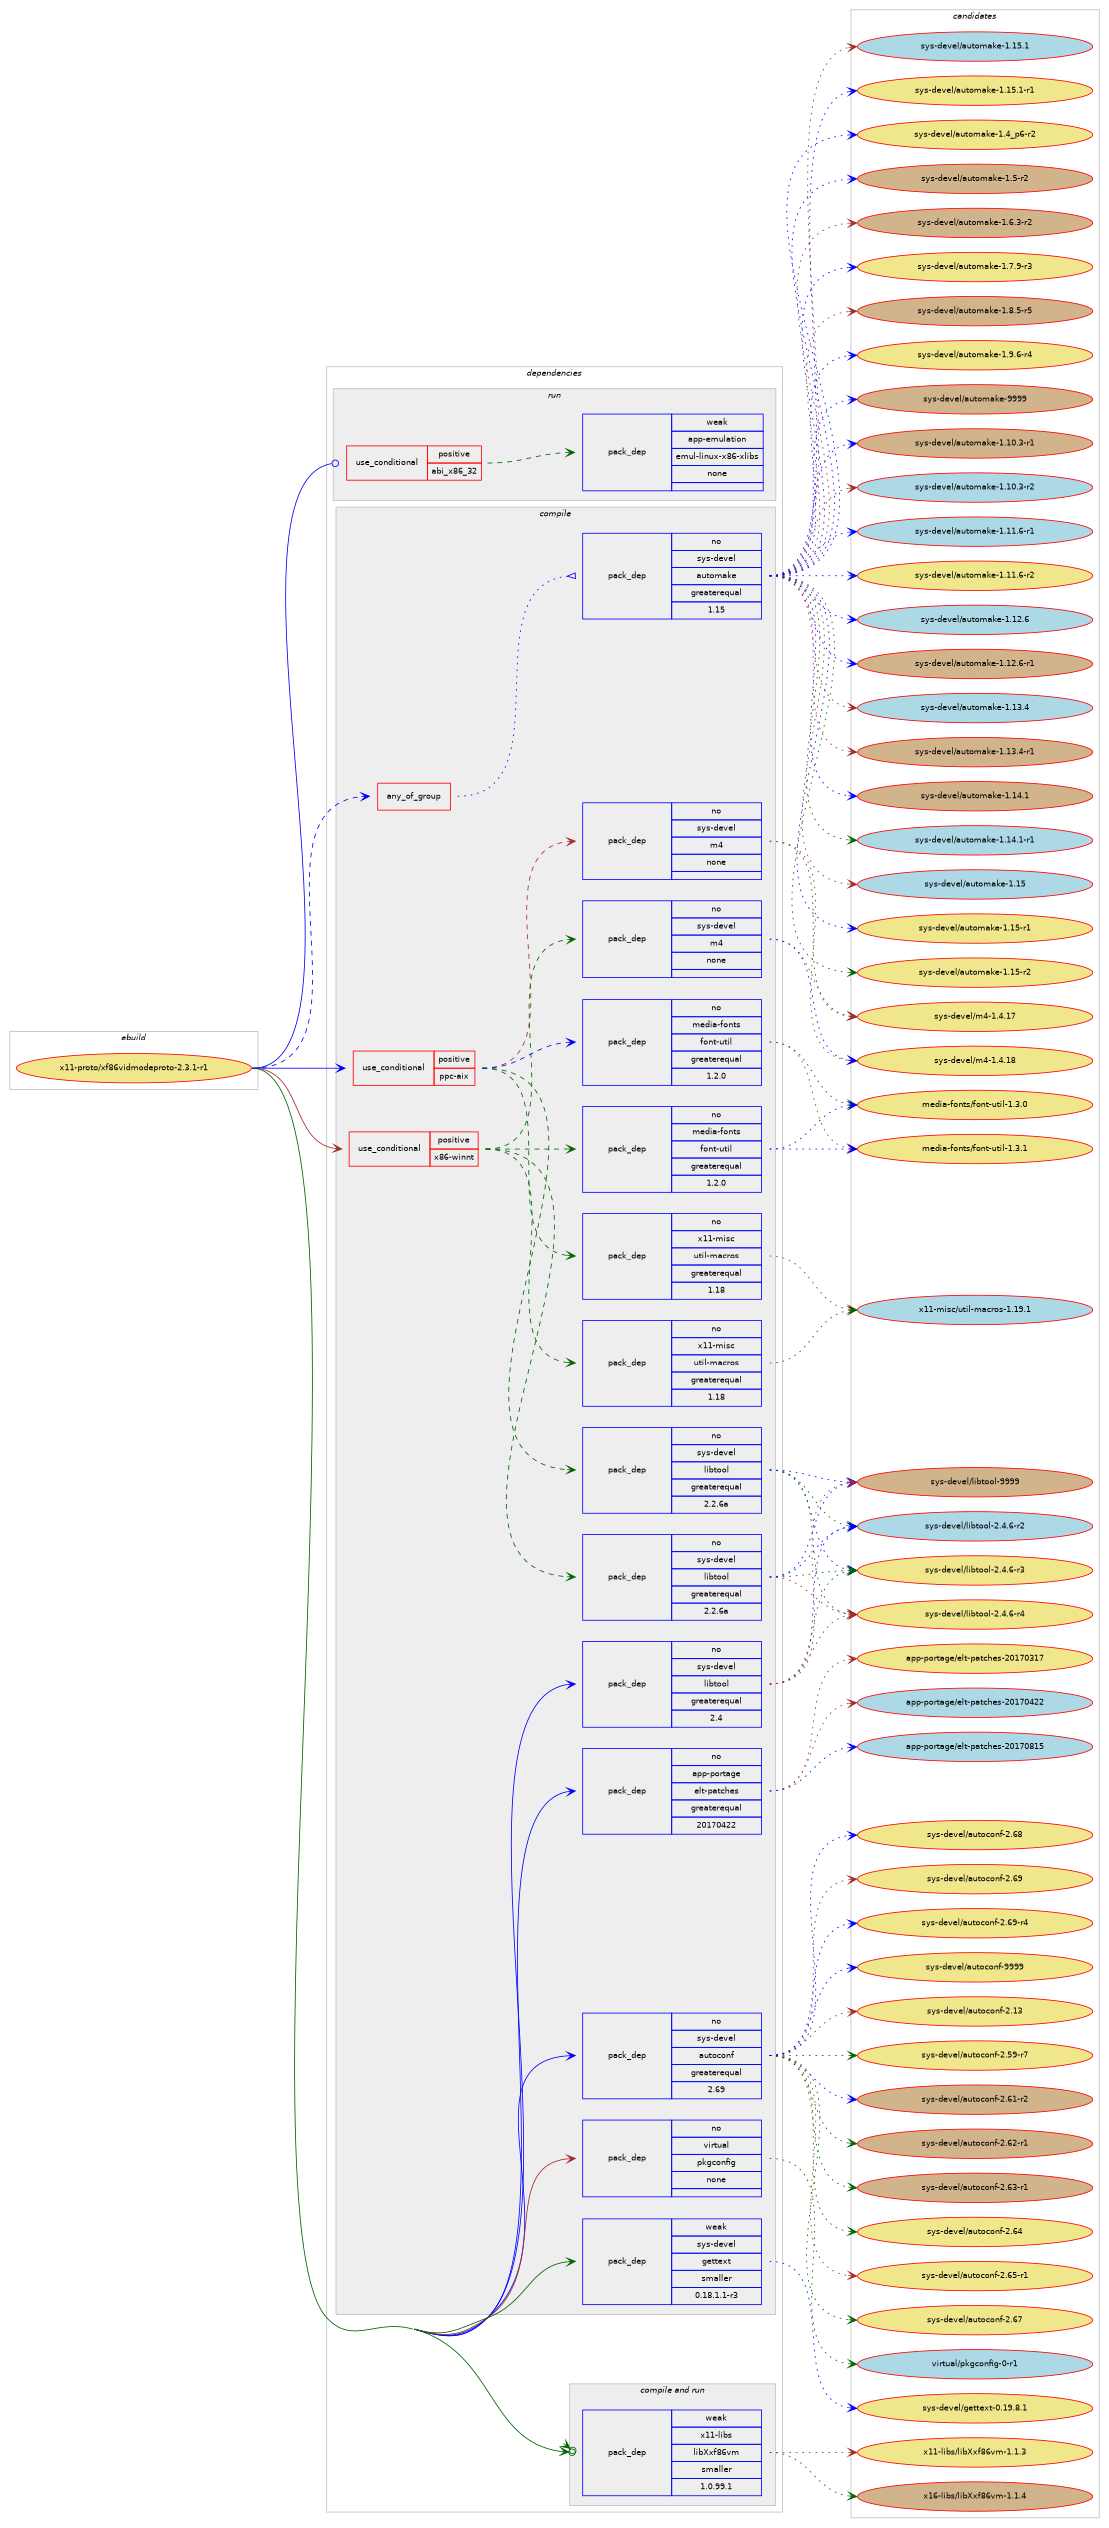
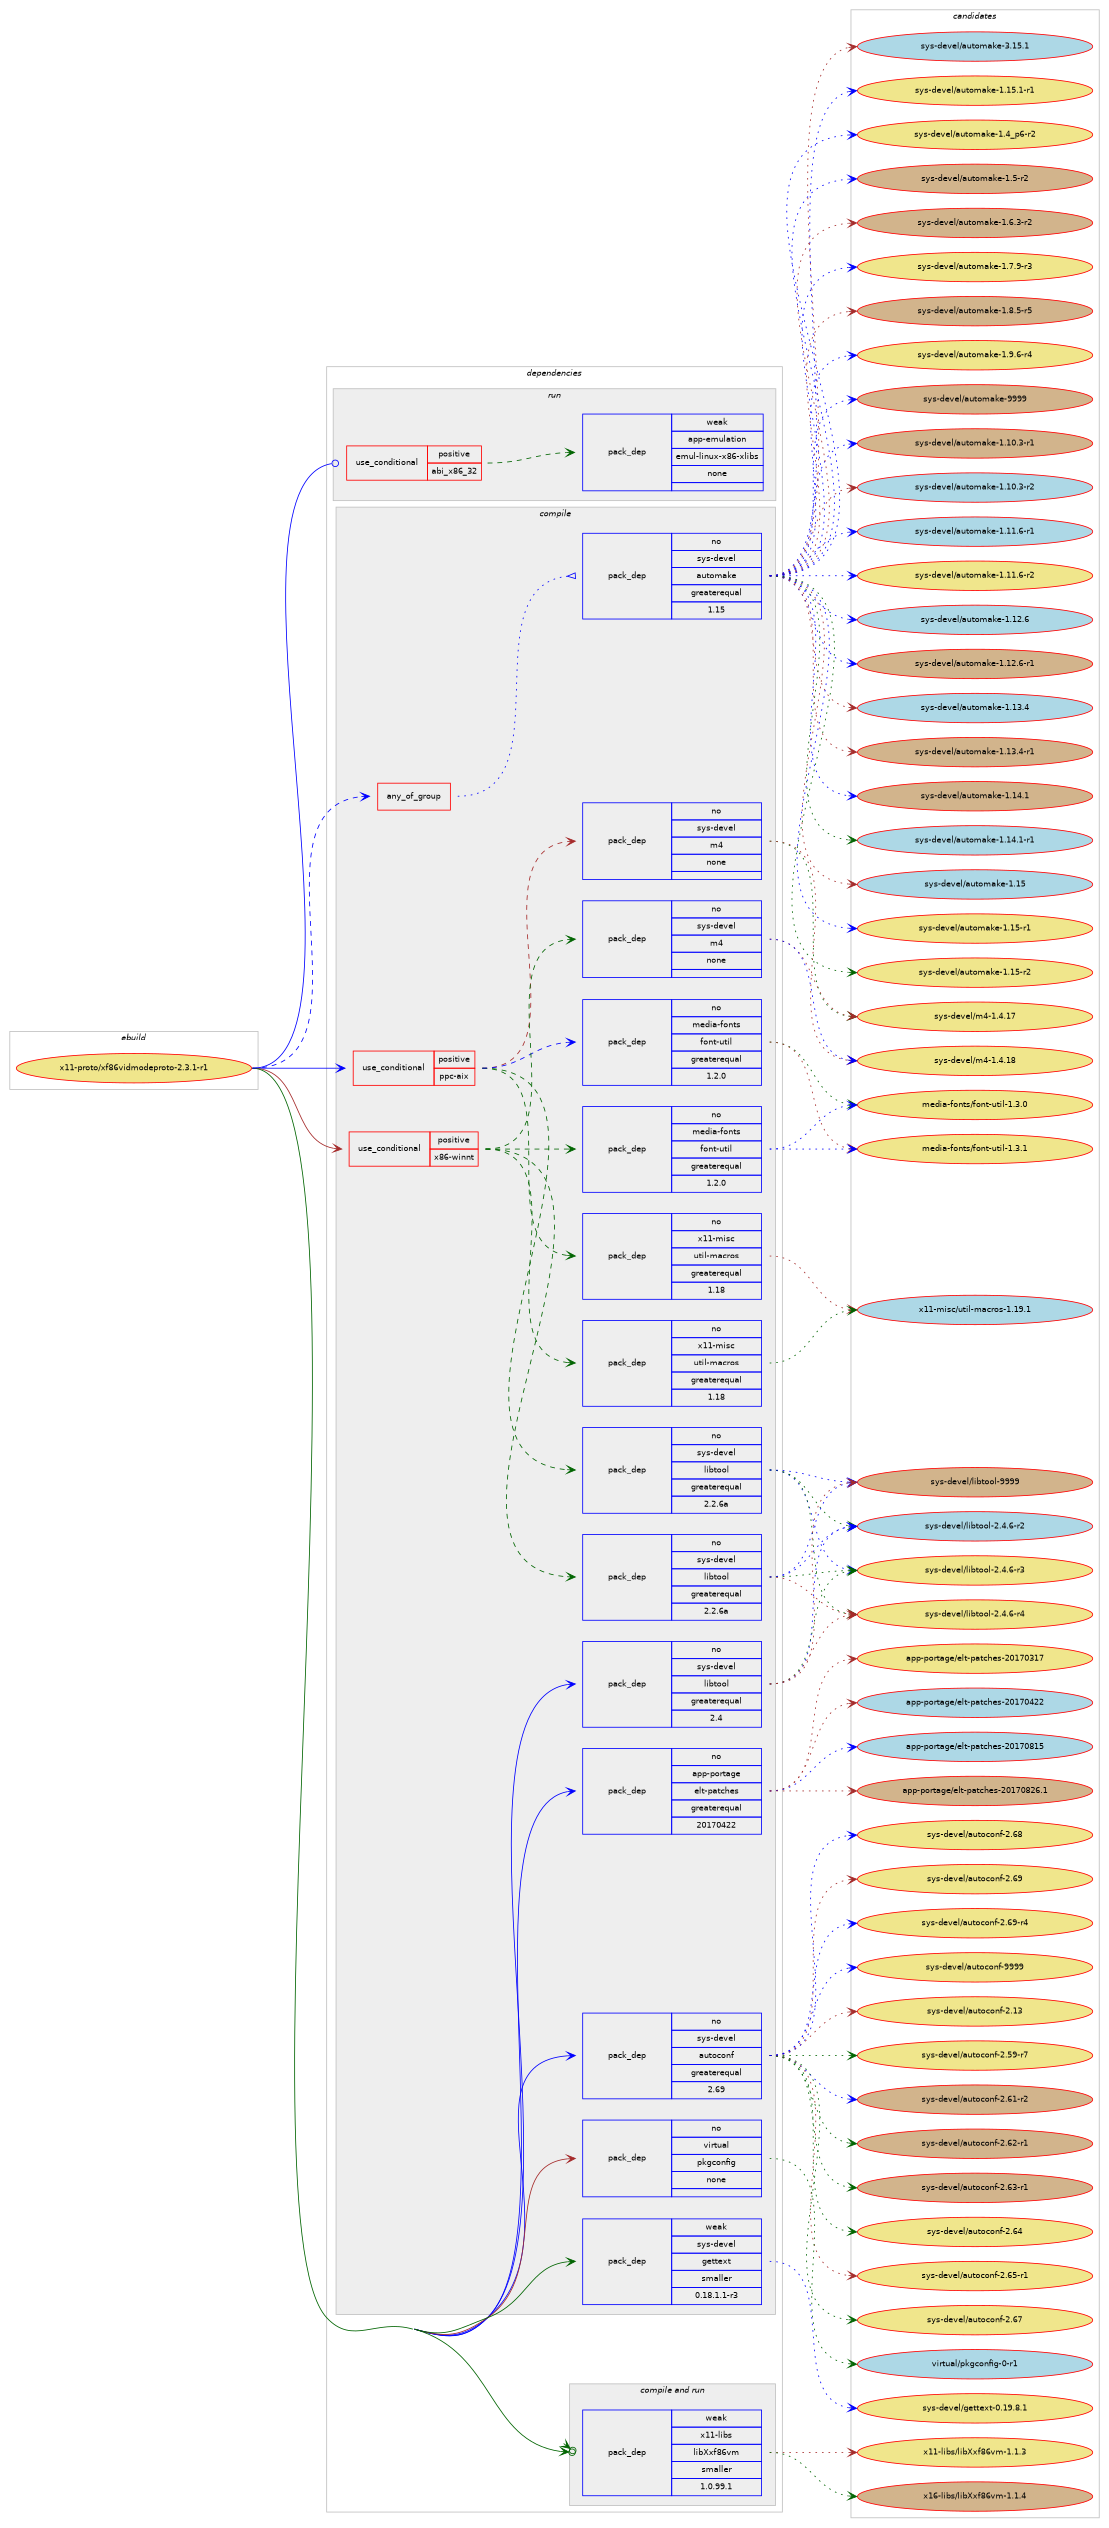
node "sys-devel/automake-1.15.1": label "sys-devel/automake-1.15.1" -> "sys-devel/automake-3.15.1"
node "app-portage/elt-patches-20170826.1": added
